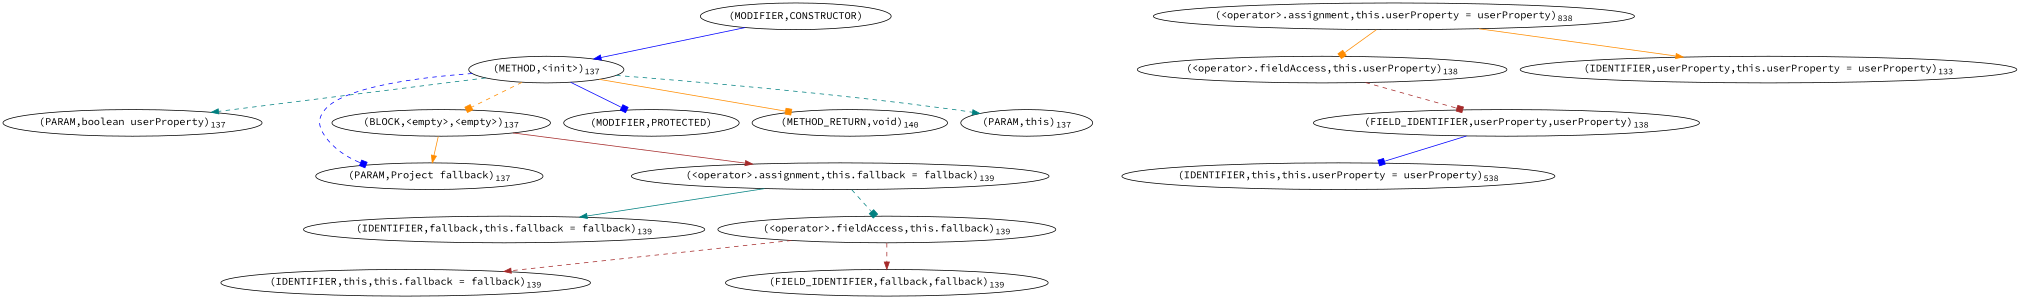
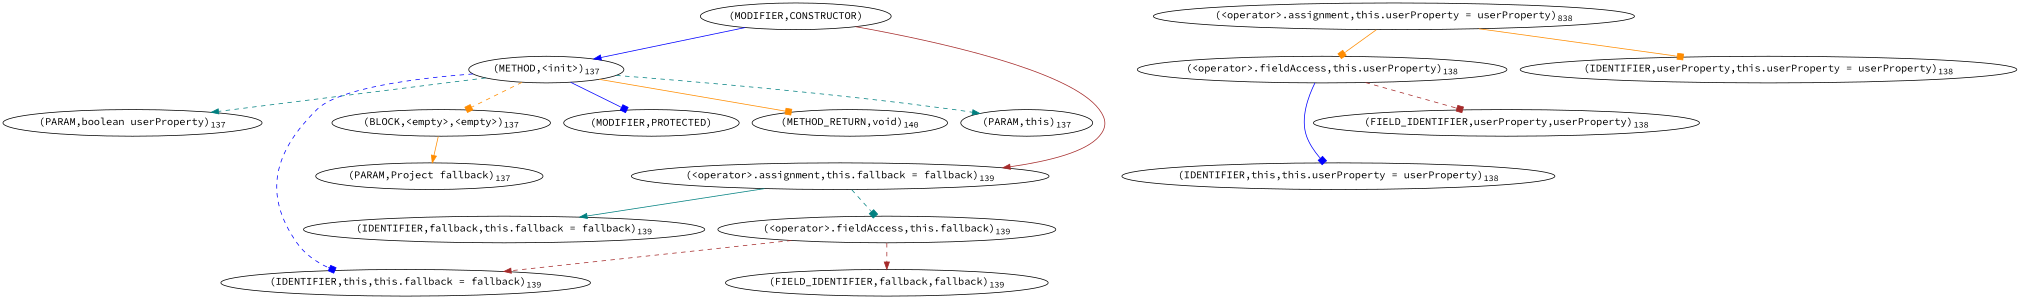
edge "(<operator>.assignment,this.userProperty = userProperty)" -> "(IDENTIFIER,userProperty,this.userProperty = userProperty)": arrowhead normal -> box
node "(IDENTIFIER,userProperty,this.userProperty = userProperty)": text "133" -> "138"
edge "(METHOD,<init>)" -> "(PARAM,Project fallback)": now "(METHOD,<init>)" -> "(IDENTIFIER,this,this.fallback = fallback)"
edge "(BLOCK,<empty>,<empty>)" -> "(<operator>.assignment,this.fallback = fallback)": now "(MODIFIER,CONSTRUCTOR)" -> "(<operator>.assignment,this.fallback = fallback)"
edge "(FIELD_IDENTIFIER,userProperty,userProperty)" -> "(IDENTIFIER,this,this.userProperty = userProperty)": now "(<operator>.fieldAccess,this.userProperty)" -> "(IDENTIFIER,this,this.userProperty = userProperty)"
node "(IDENTIFIER,this,this.userProperty = userProperty)": text "538" -> "138"
